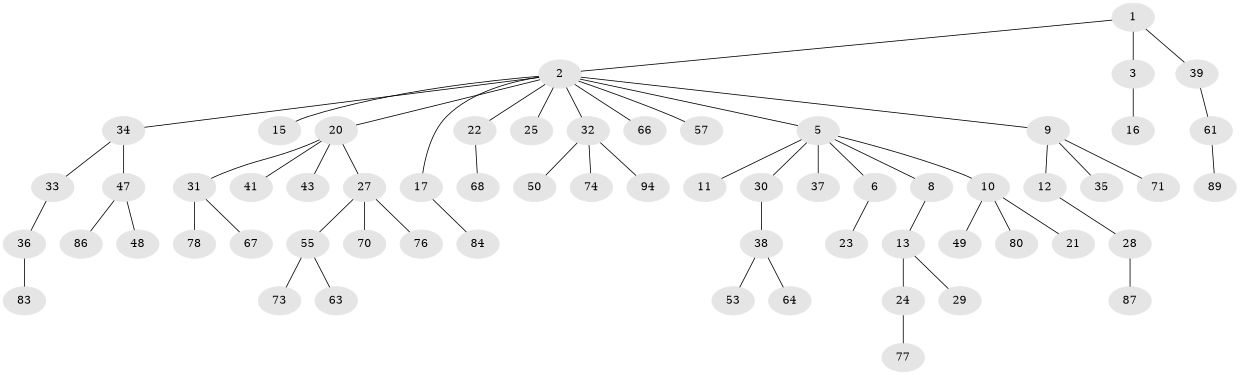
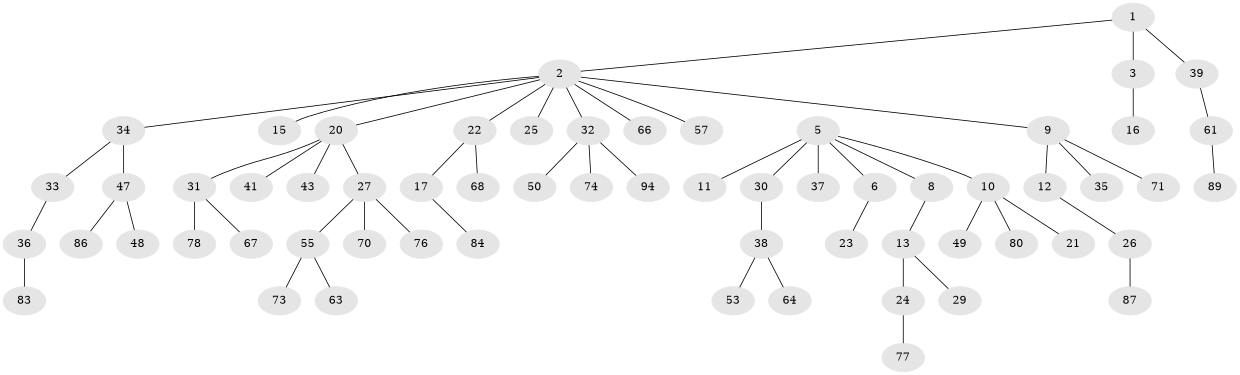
edge "2" -- "5": removed
edge "2" -- "17": now "22" -- "17"
node "28": label "28" -> "26"
